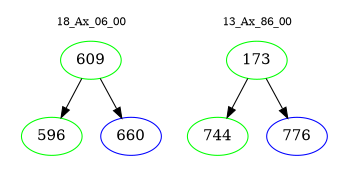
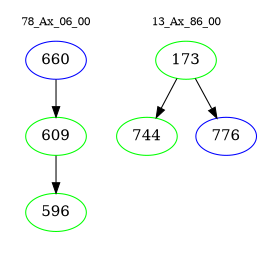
cluster "18_Ax_06_00": label "18_Ax_06_00" -> "78_Ax_06_00"
edge "609" -> "660": reversed
